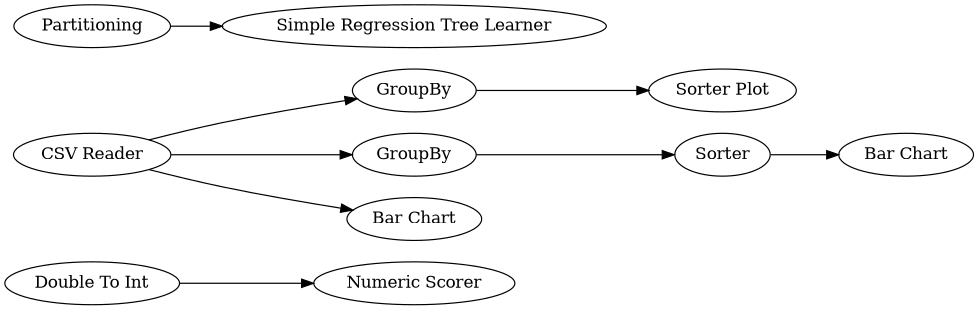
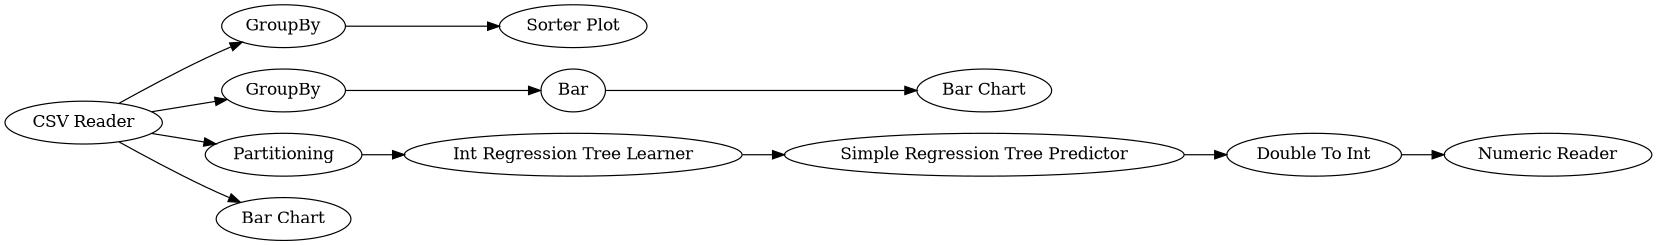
node "Simple Regression Tree Learner": label "Simple Regression Tree Learner" -> "Int Regression Tree Learner"
edge "CSV Reader" -> "Partitioning": added
node "Sorter": label "Sorter" -> "Bar"
node "Simple Regression Tree Predictor": added
node "Numeric Scorer": label "Numeric Scorer" -> "Numeric Reader"
